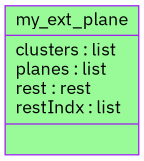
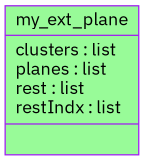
node "my_ext_plane": text "rest : rest" -> "rest : list"
